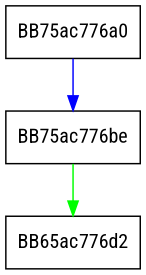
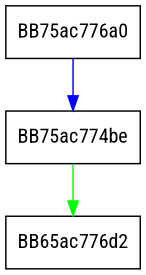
node "BB75ac776be": label "BB75ac776be" -> "BB75ac774be"
